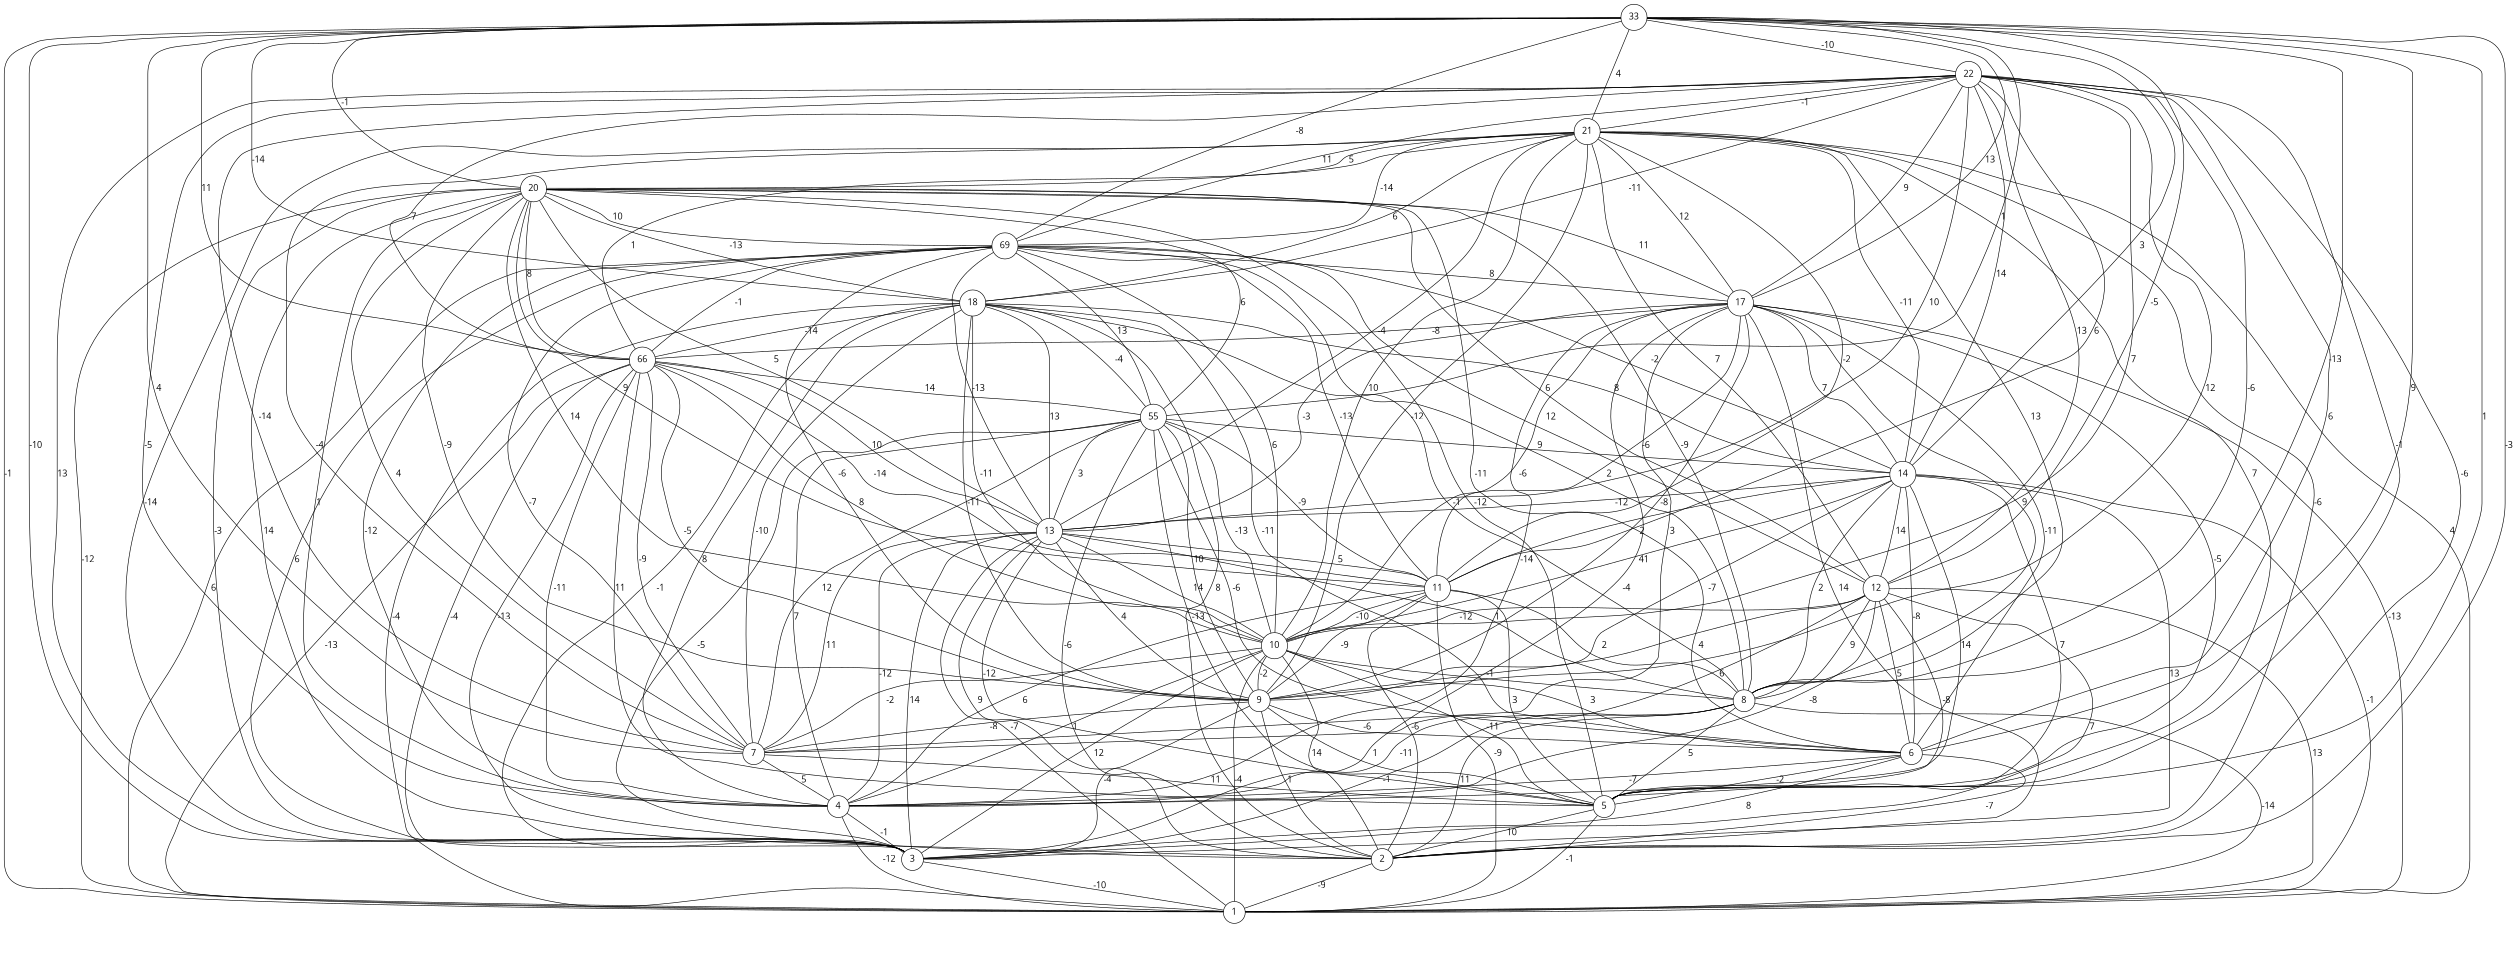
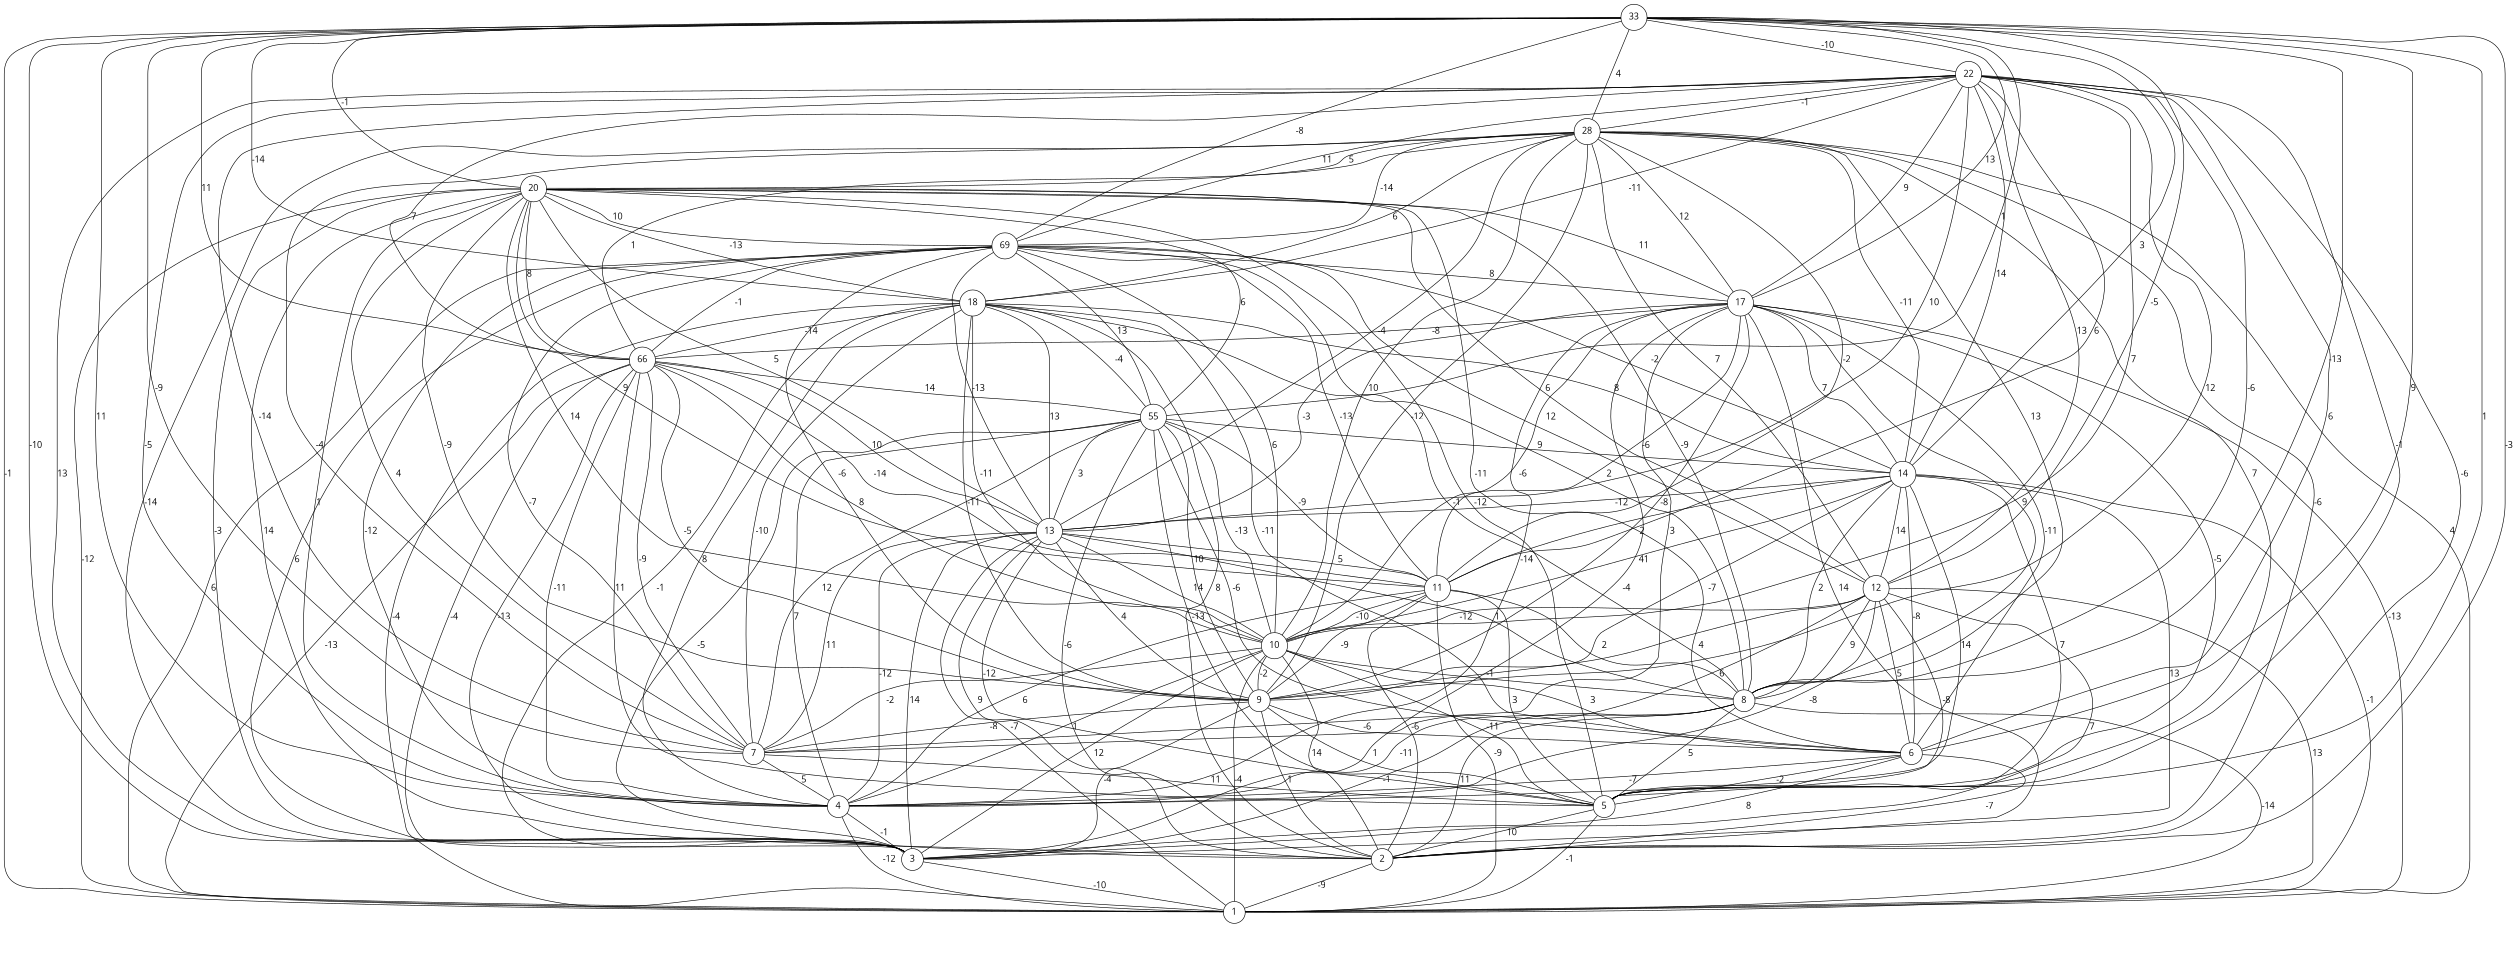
edge "33" -- "4": added, label "11"
node "21": label "21" -> "28"
edge "33" -- "7": label "4" -> "-9"
